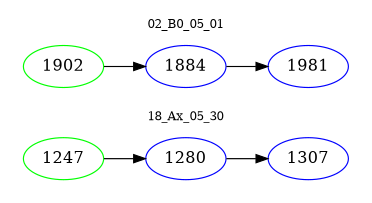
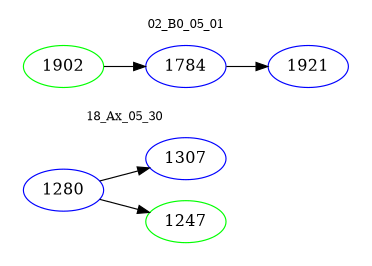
node "1884": label "1884" -> "1784"
node "1981": label "1981" -> "1921"
edge "1247" -> "1280": reversed
